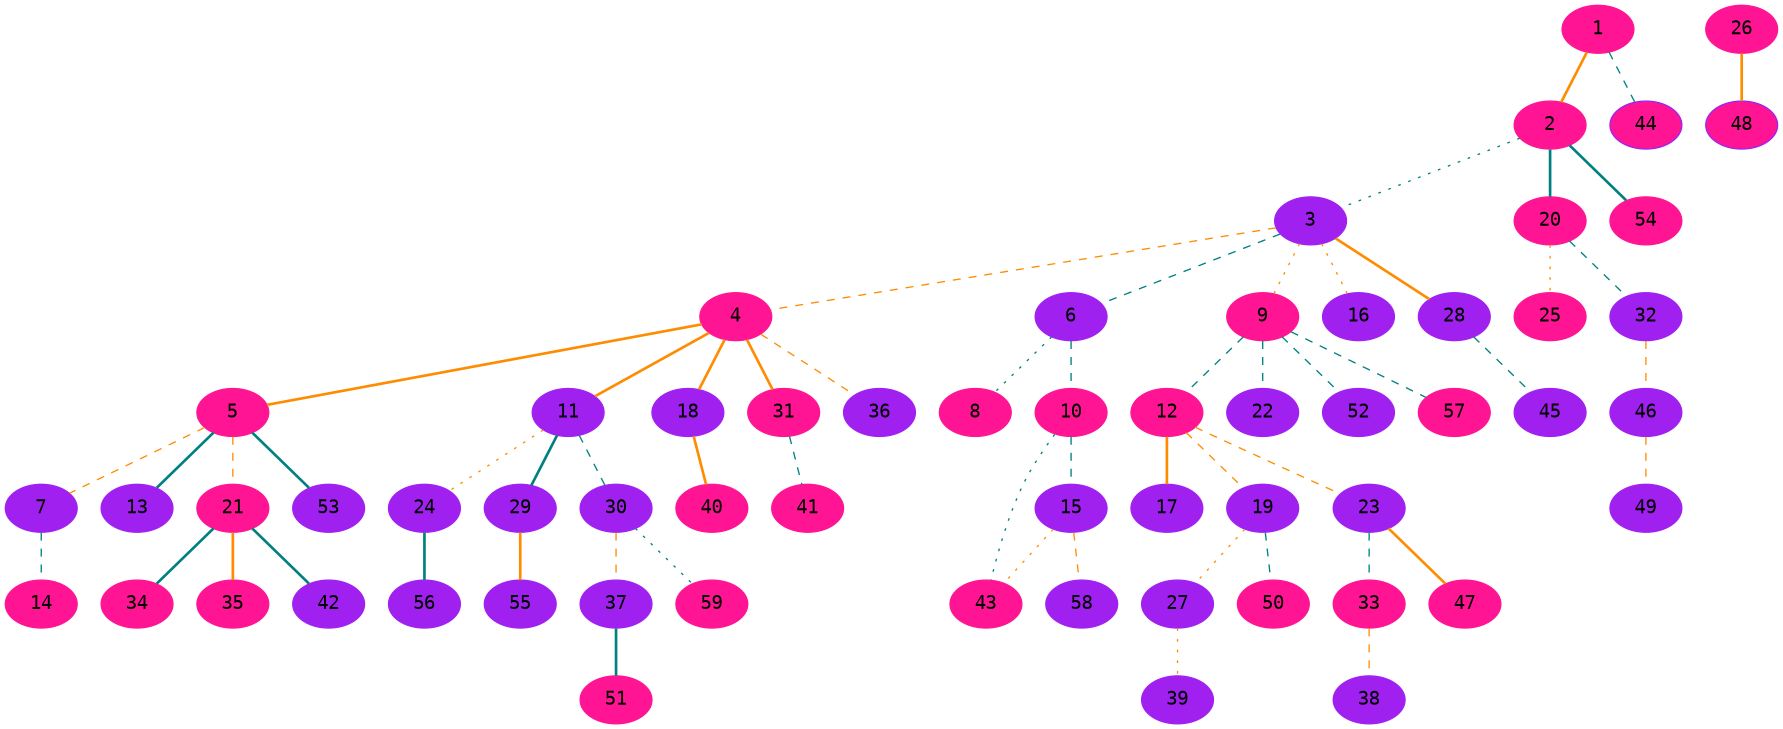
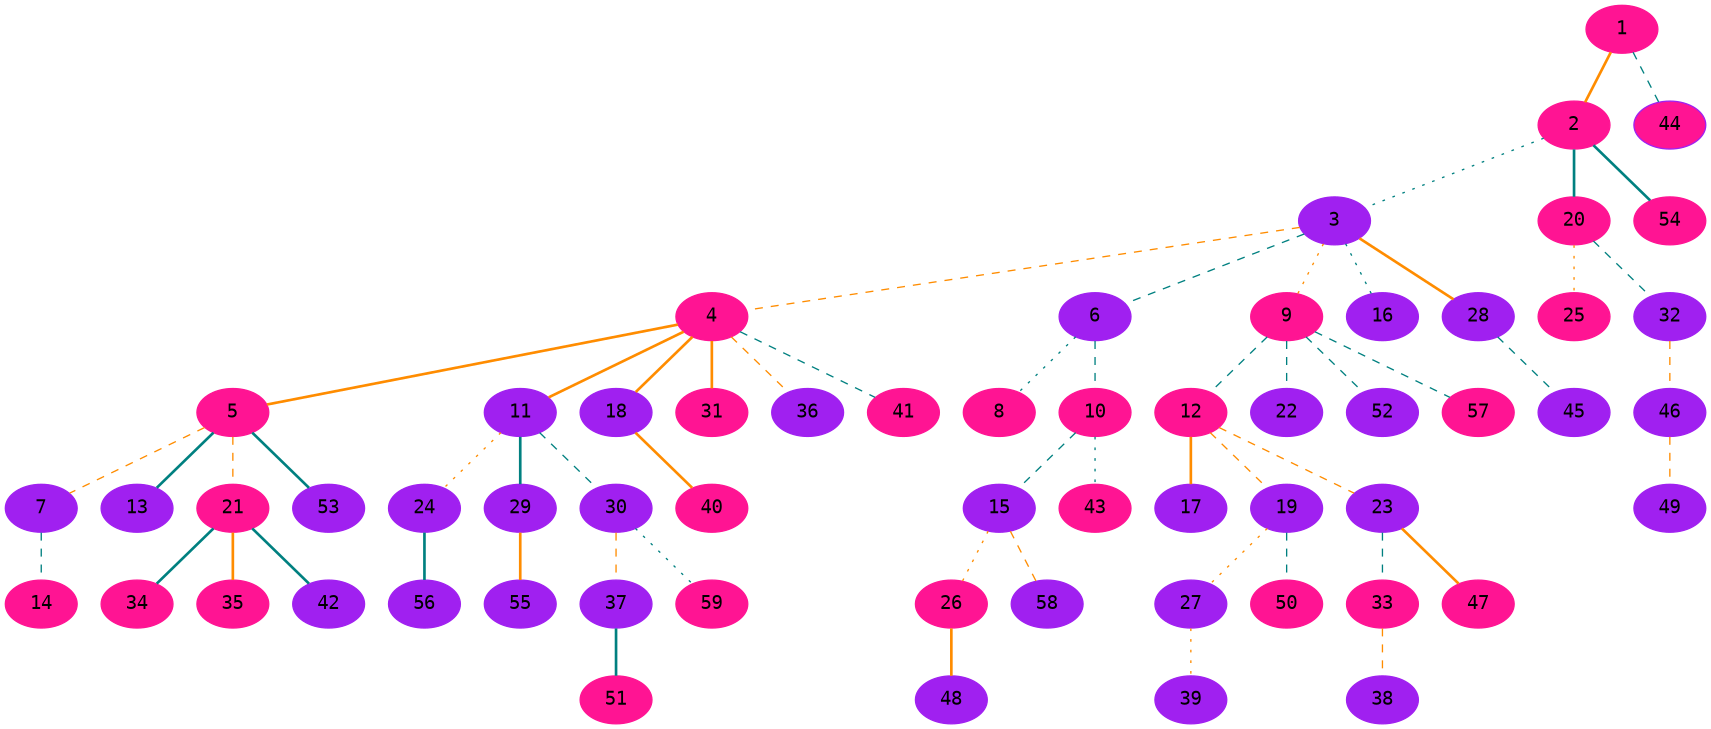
node "48": fillcolor deeppink -> purple
edge "3" -- "16": color darkorange -> teal
edge "31" -- "41": now "4" -- "41"
edge "15" -- "43": now "15" -- "26"
